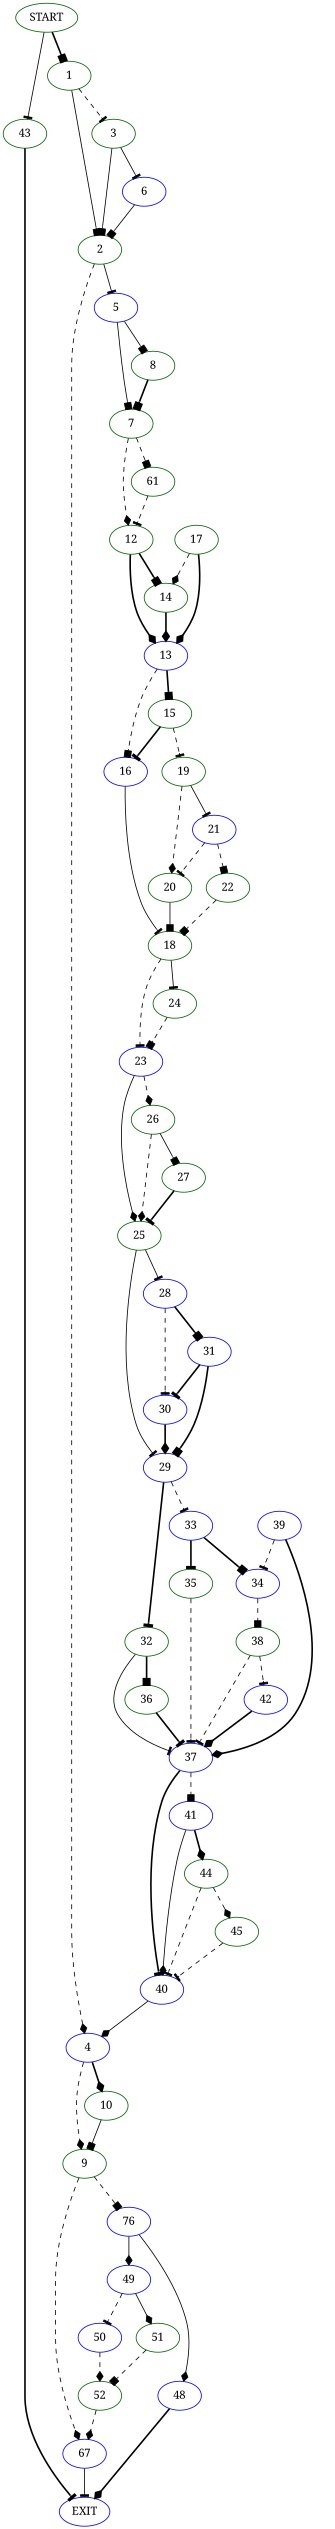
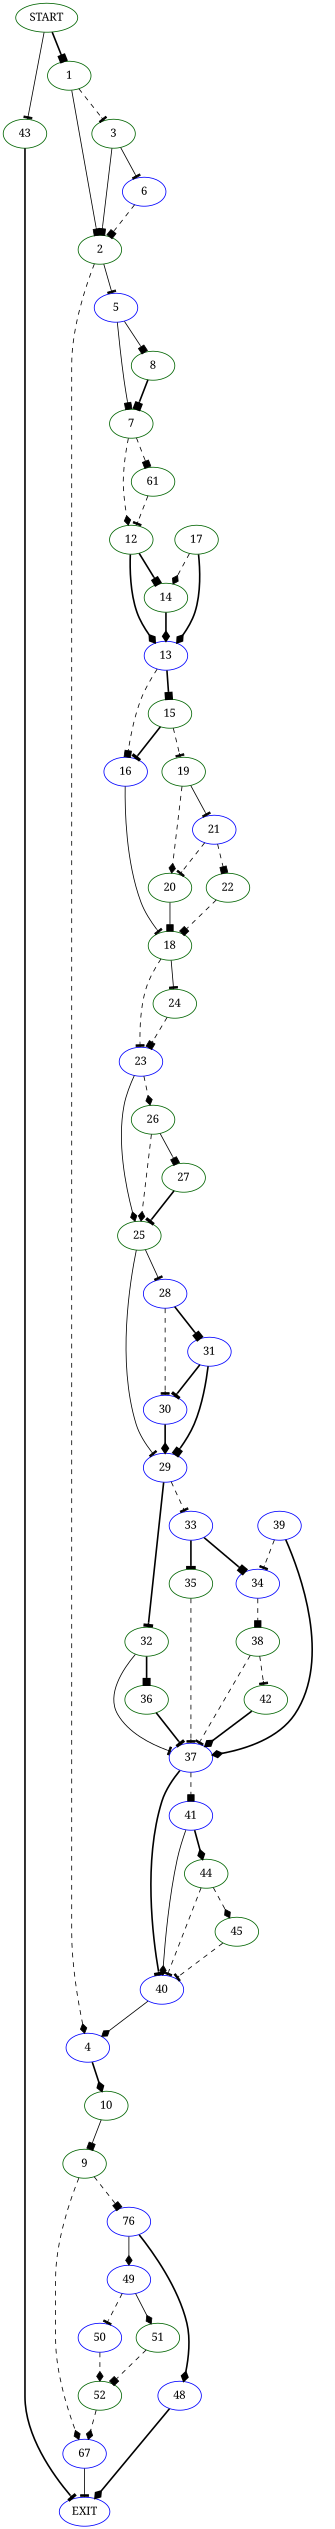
edge "6" -> "2": style solid -> dashed
node "42": color blue -> darkgreen
edge "4" -> "9": removed
edge "76" -> "48": style solid -> bold
